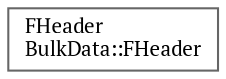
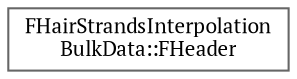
node "FHeader BulkData::FHeader": label "FHeader BulkData::FHeader" -> "FHairStrandsInterpolation BulkData::FHeader"
